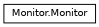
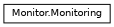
node "Monitor.Monitor": label "Monitor.Monitor" -> "Monitor.Monitoring"
